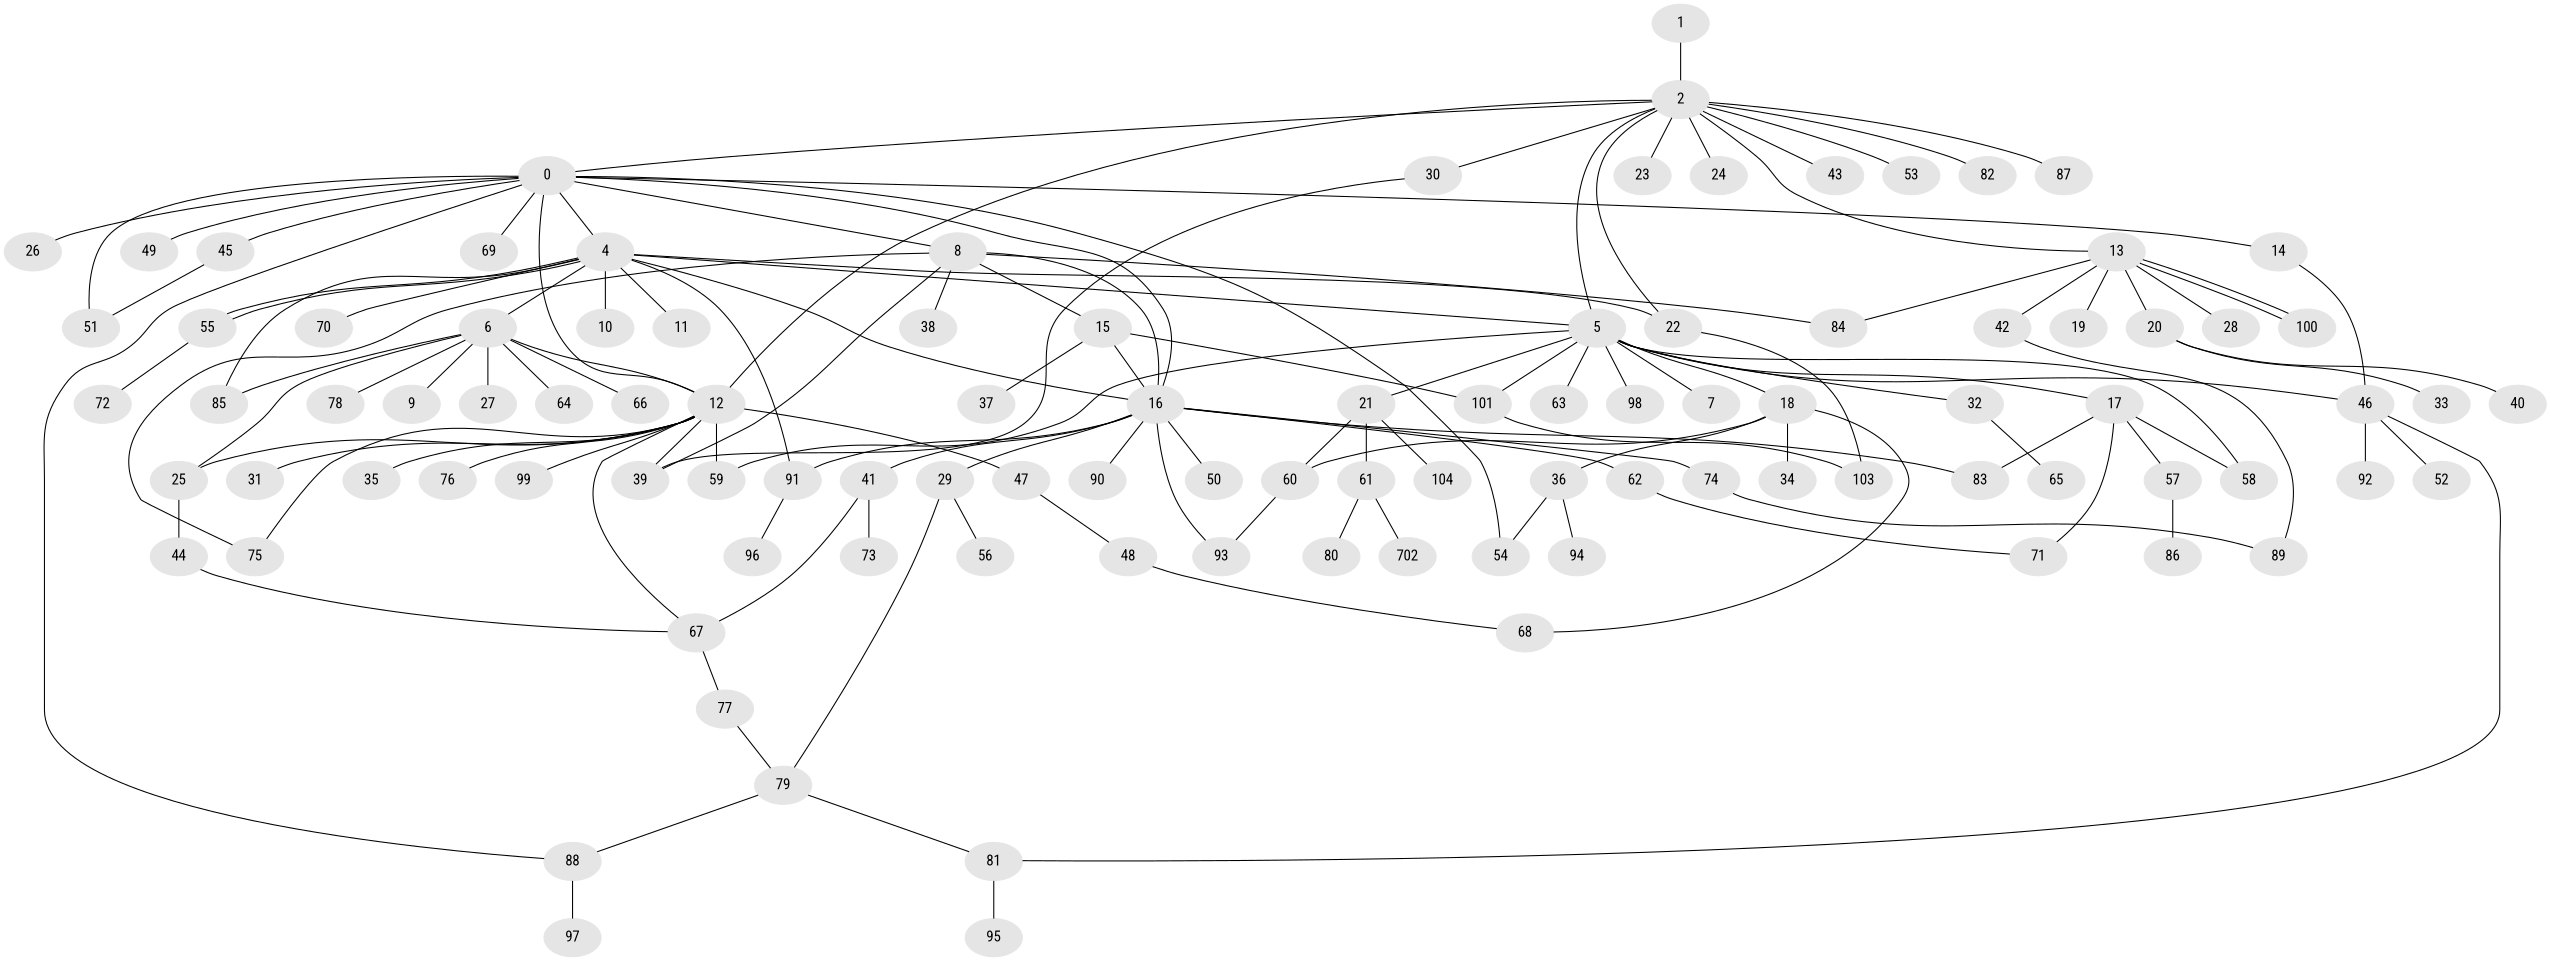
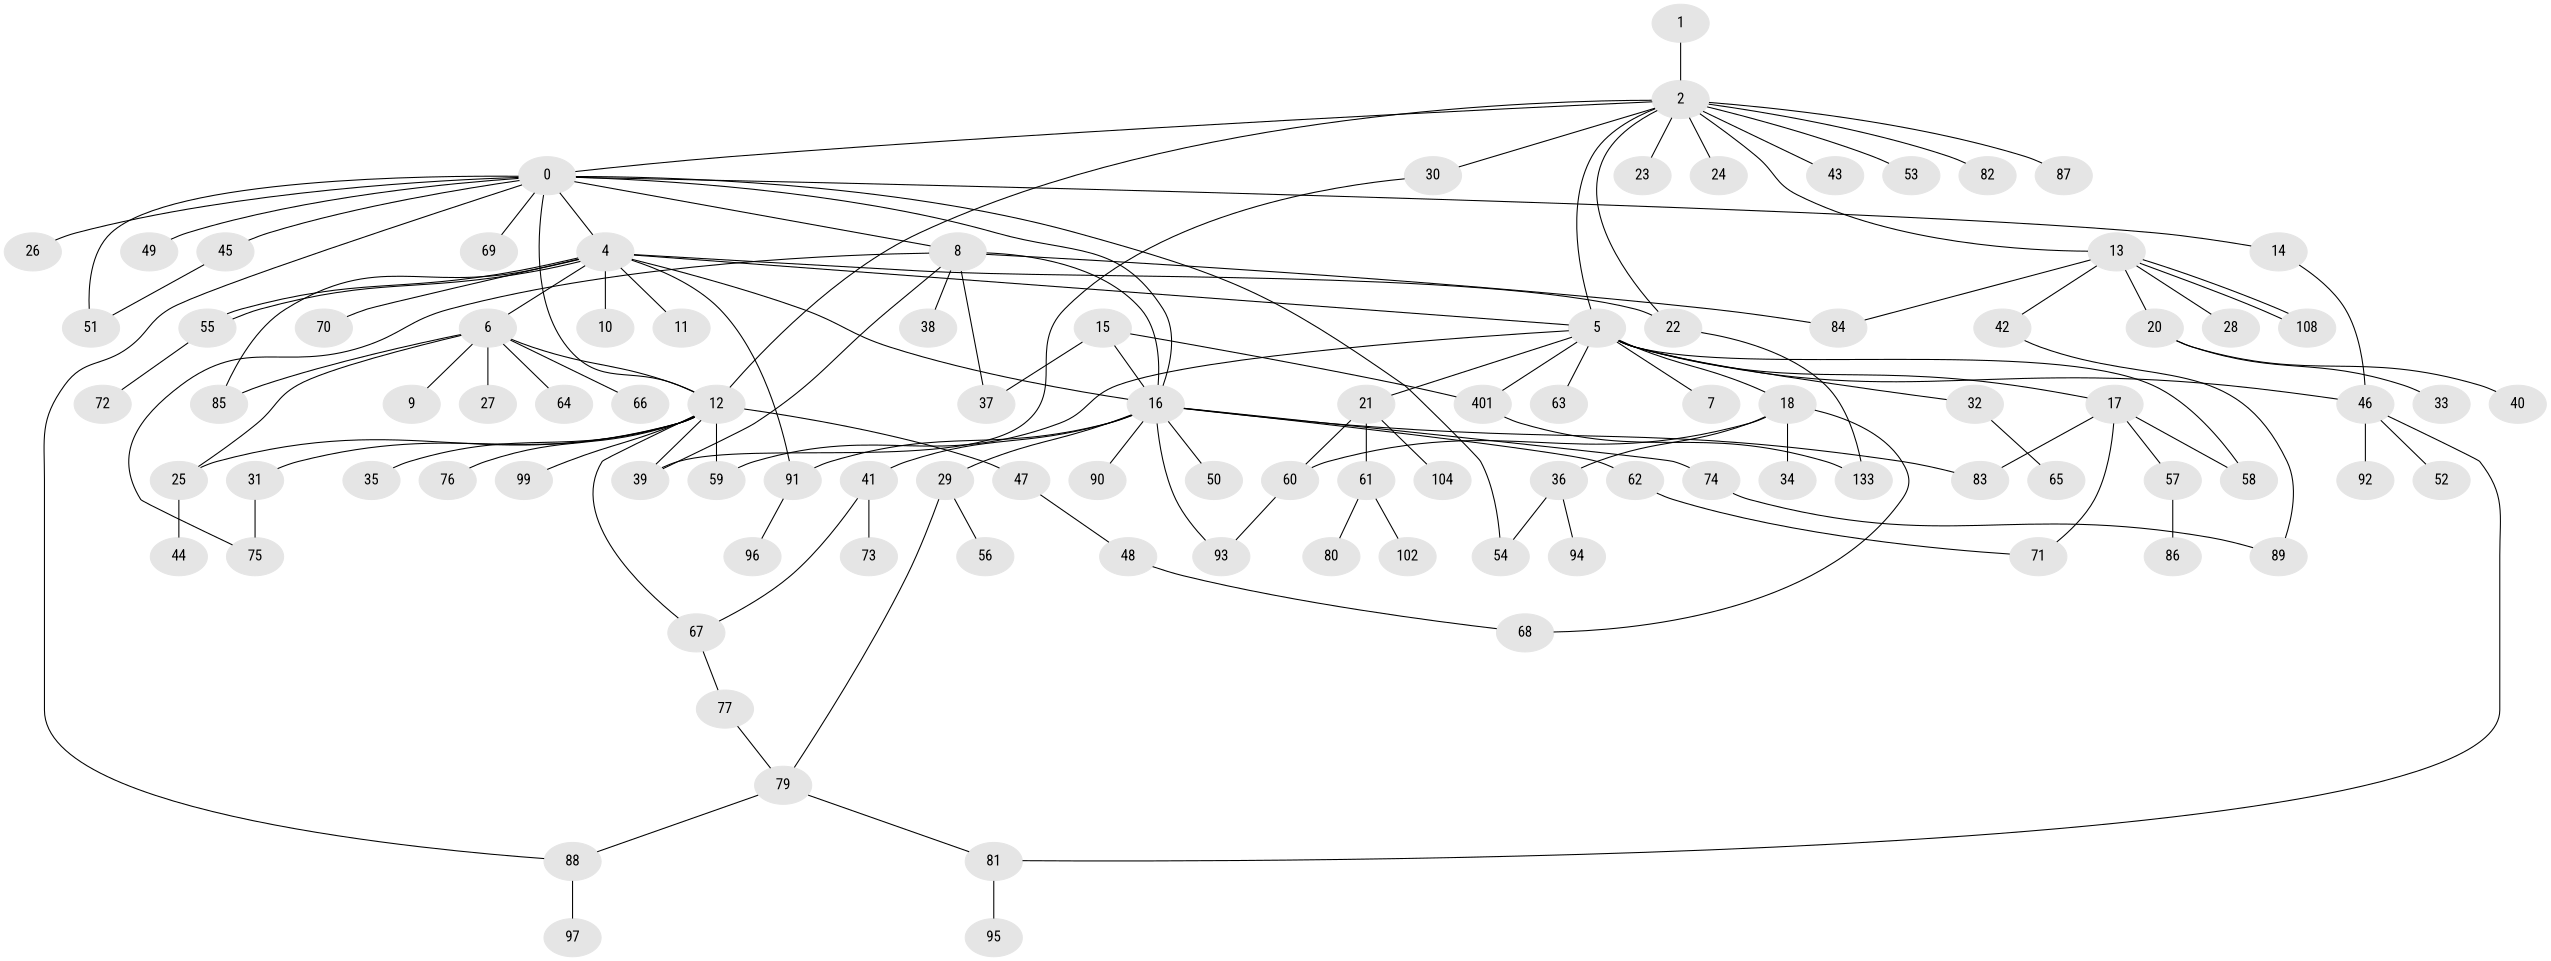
edge "8" -- "15": now "8" -- "37"
node "19": removed
node "100": label "100" -> "108"
node "78": removed
node "101": label "101" -> "401"
node "98": removed
edge "12" -- "75": now "31" -- "75"
node "103": label "103" -> "133"
node "702": label "702" -> "102"
edge "44" -- "67": removed
